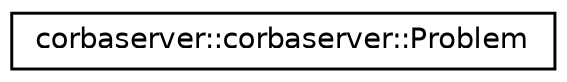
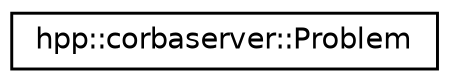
node "corbaserver::corbaserver::Problem": label "corbaserver::corbaserver::Problem" -> "hpp::corbaserver::Problem"
